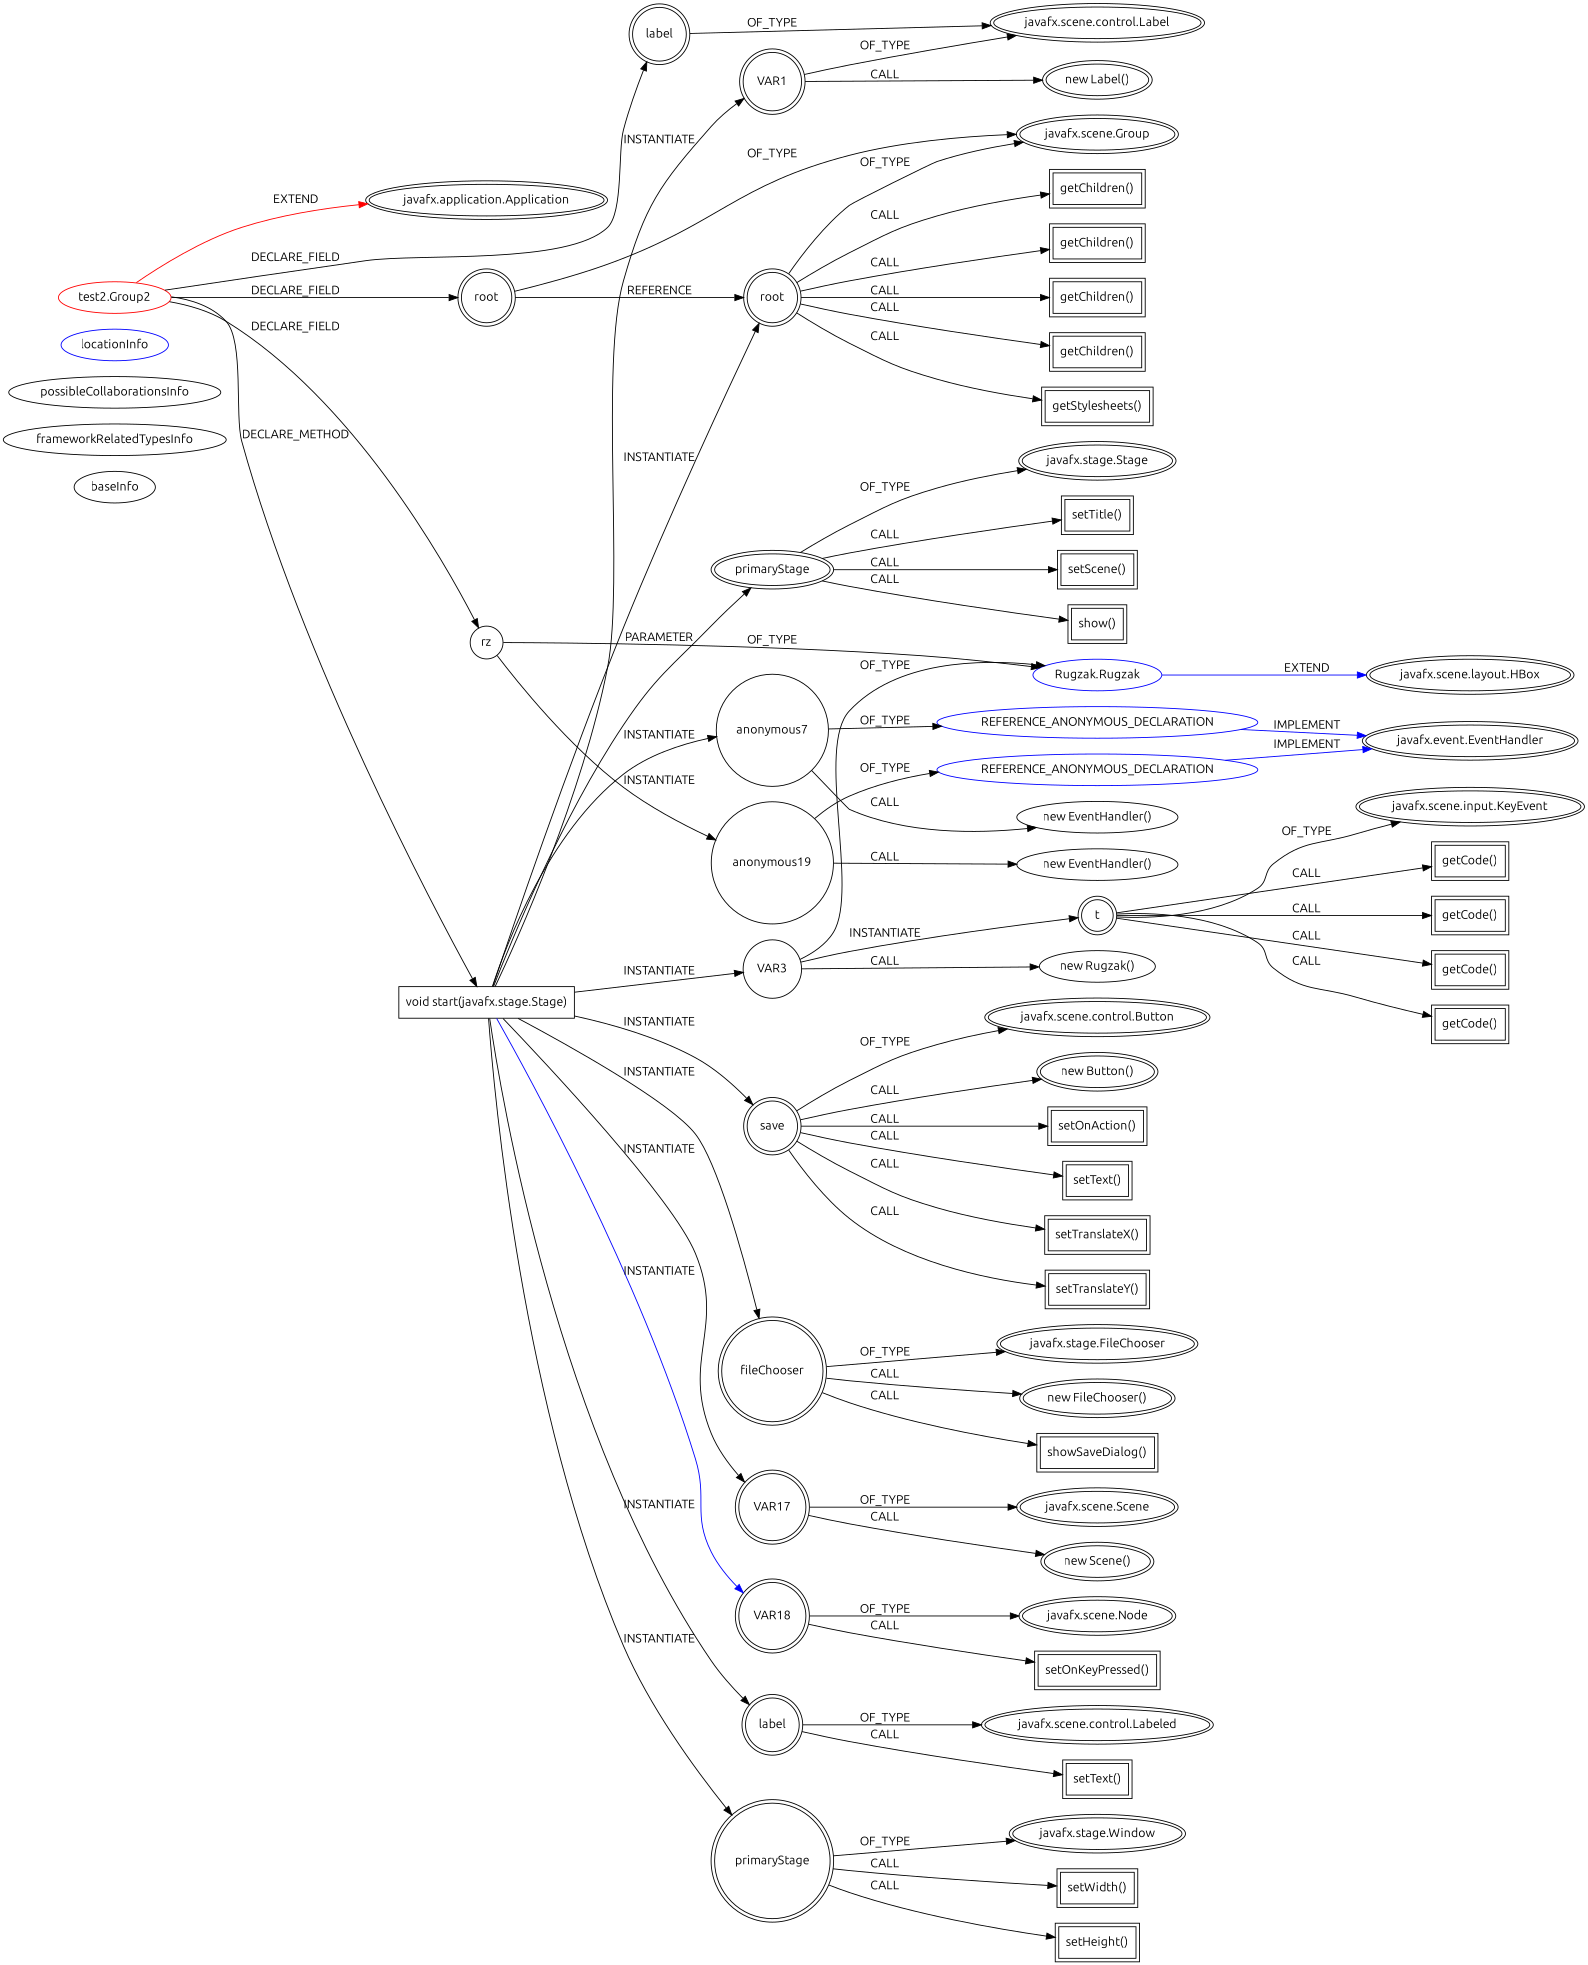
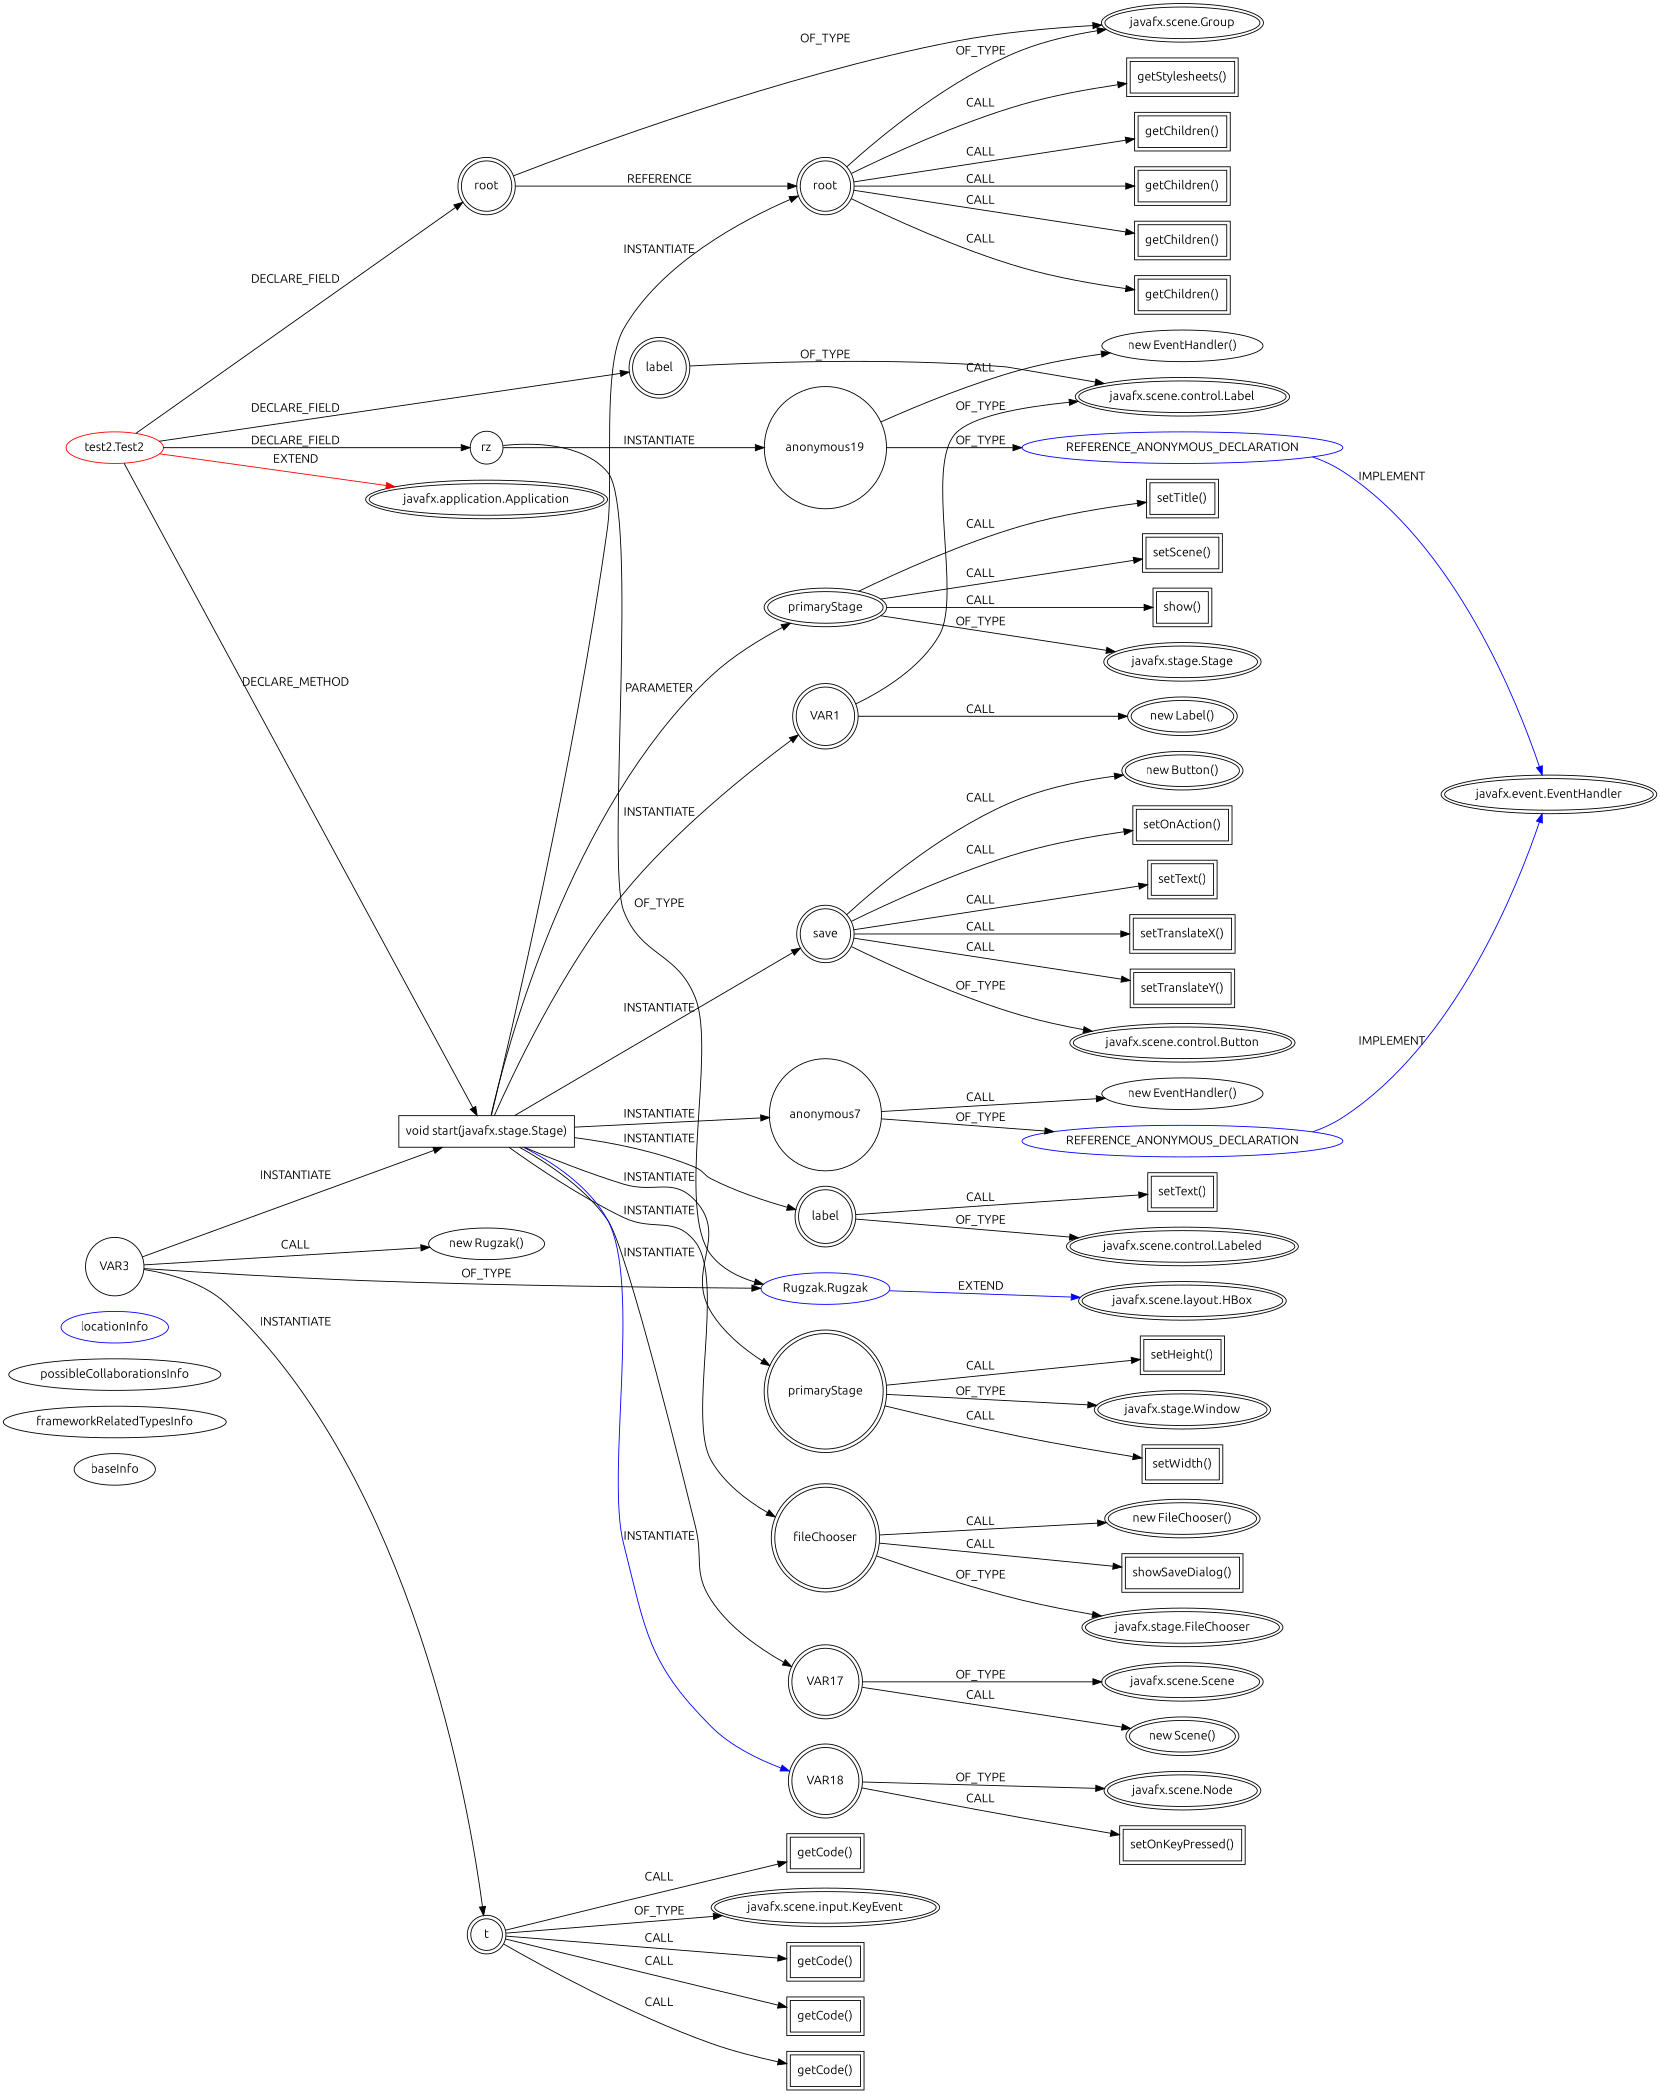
node "test2.Group2": label "test2.Group2" -> "test2.Test2"
edge "void start(javafx.stage.Stage)" -> "VAR3": reversed
